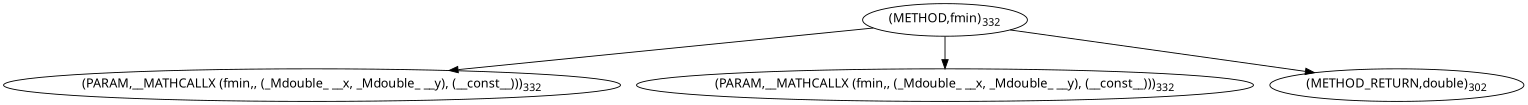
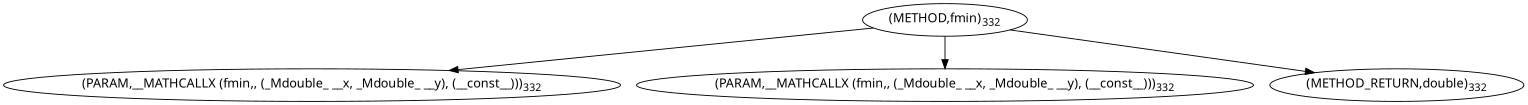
node "(METHOD_RETURN,double)": text "302" -> "332"
